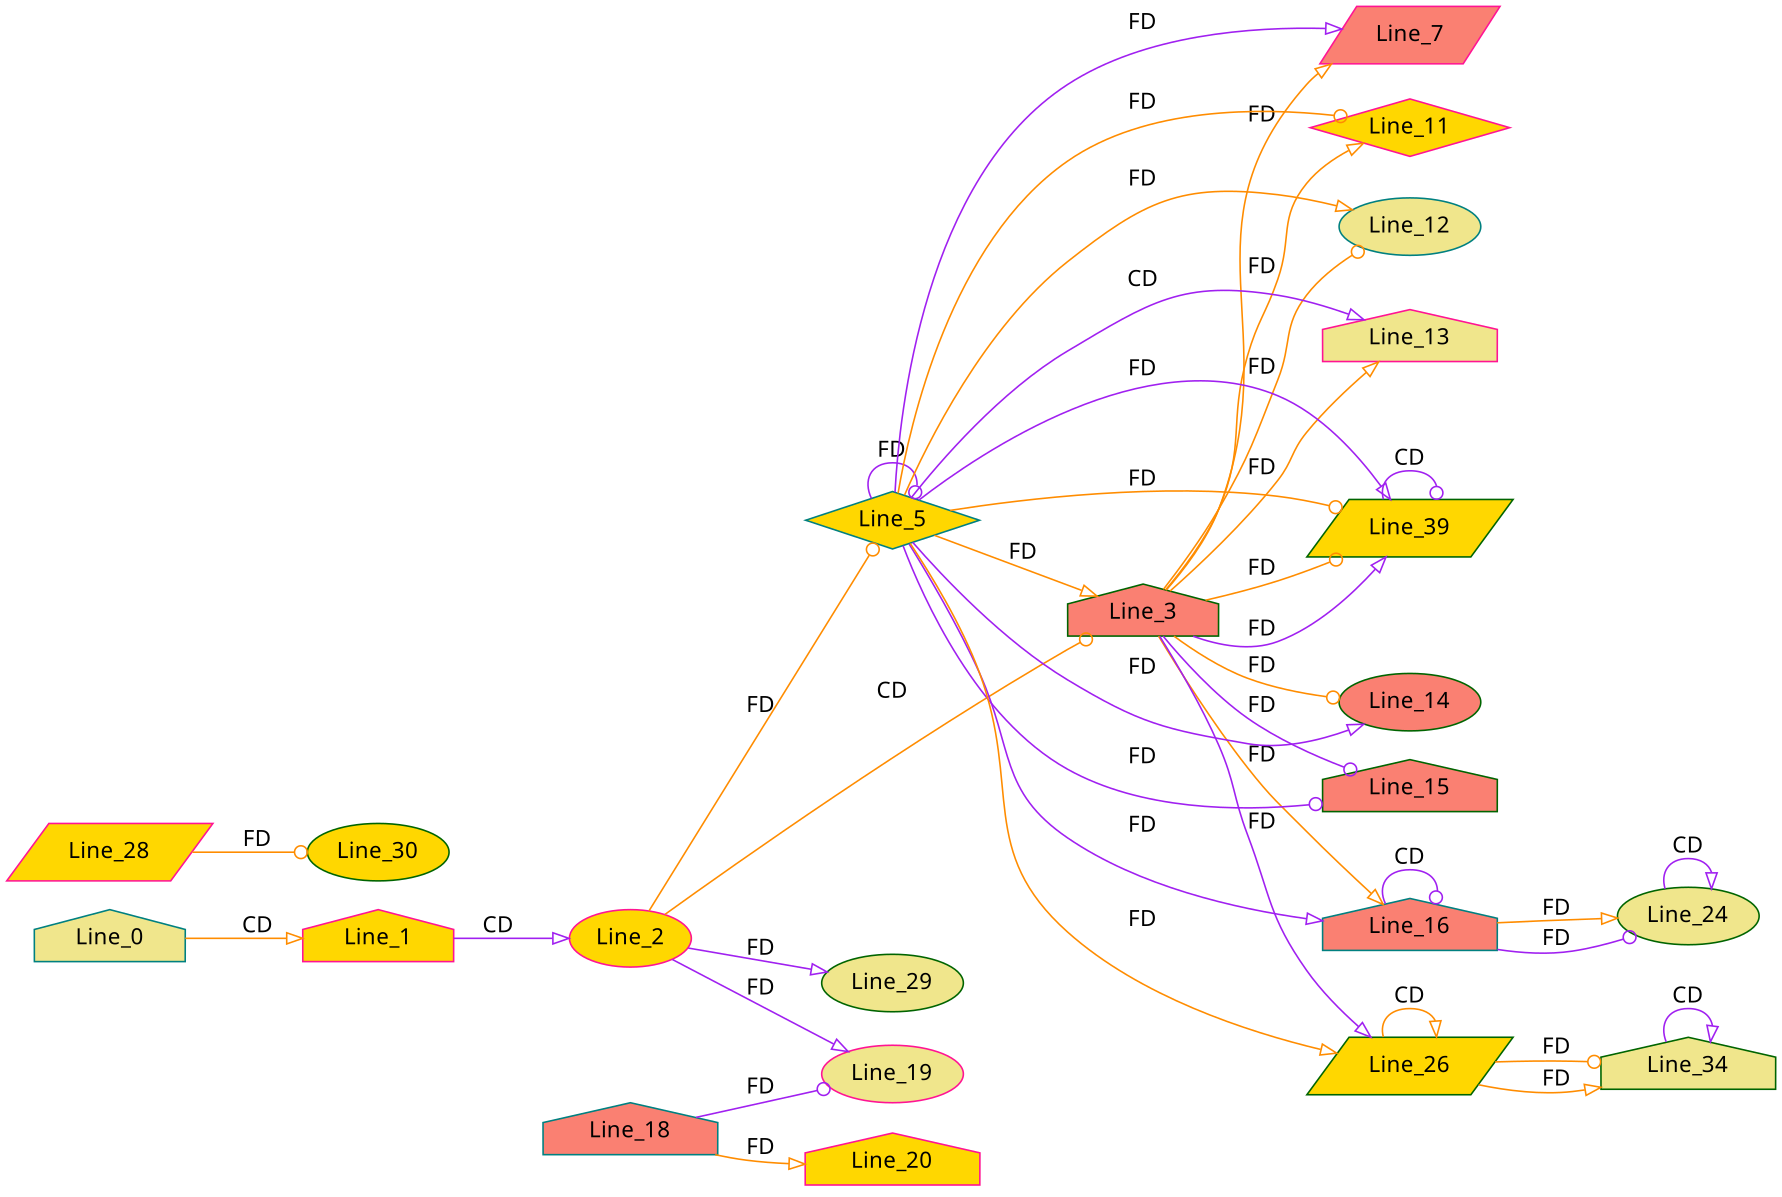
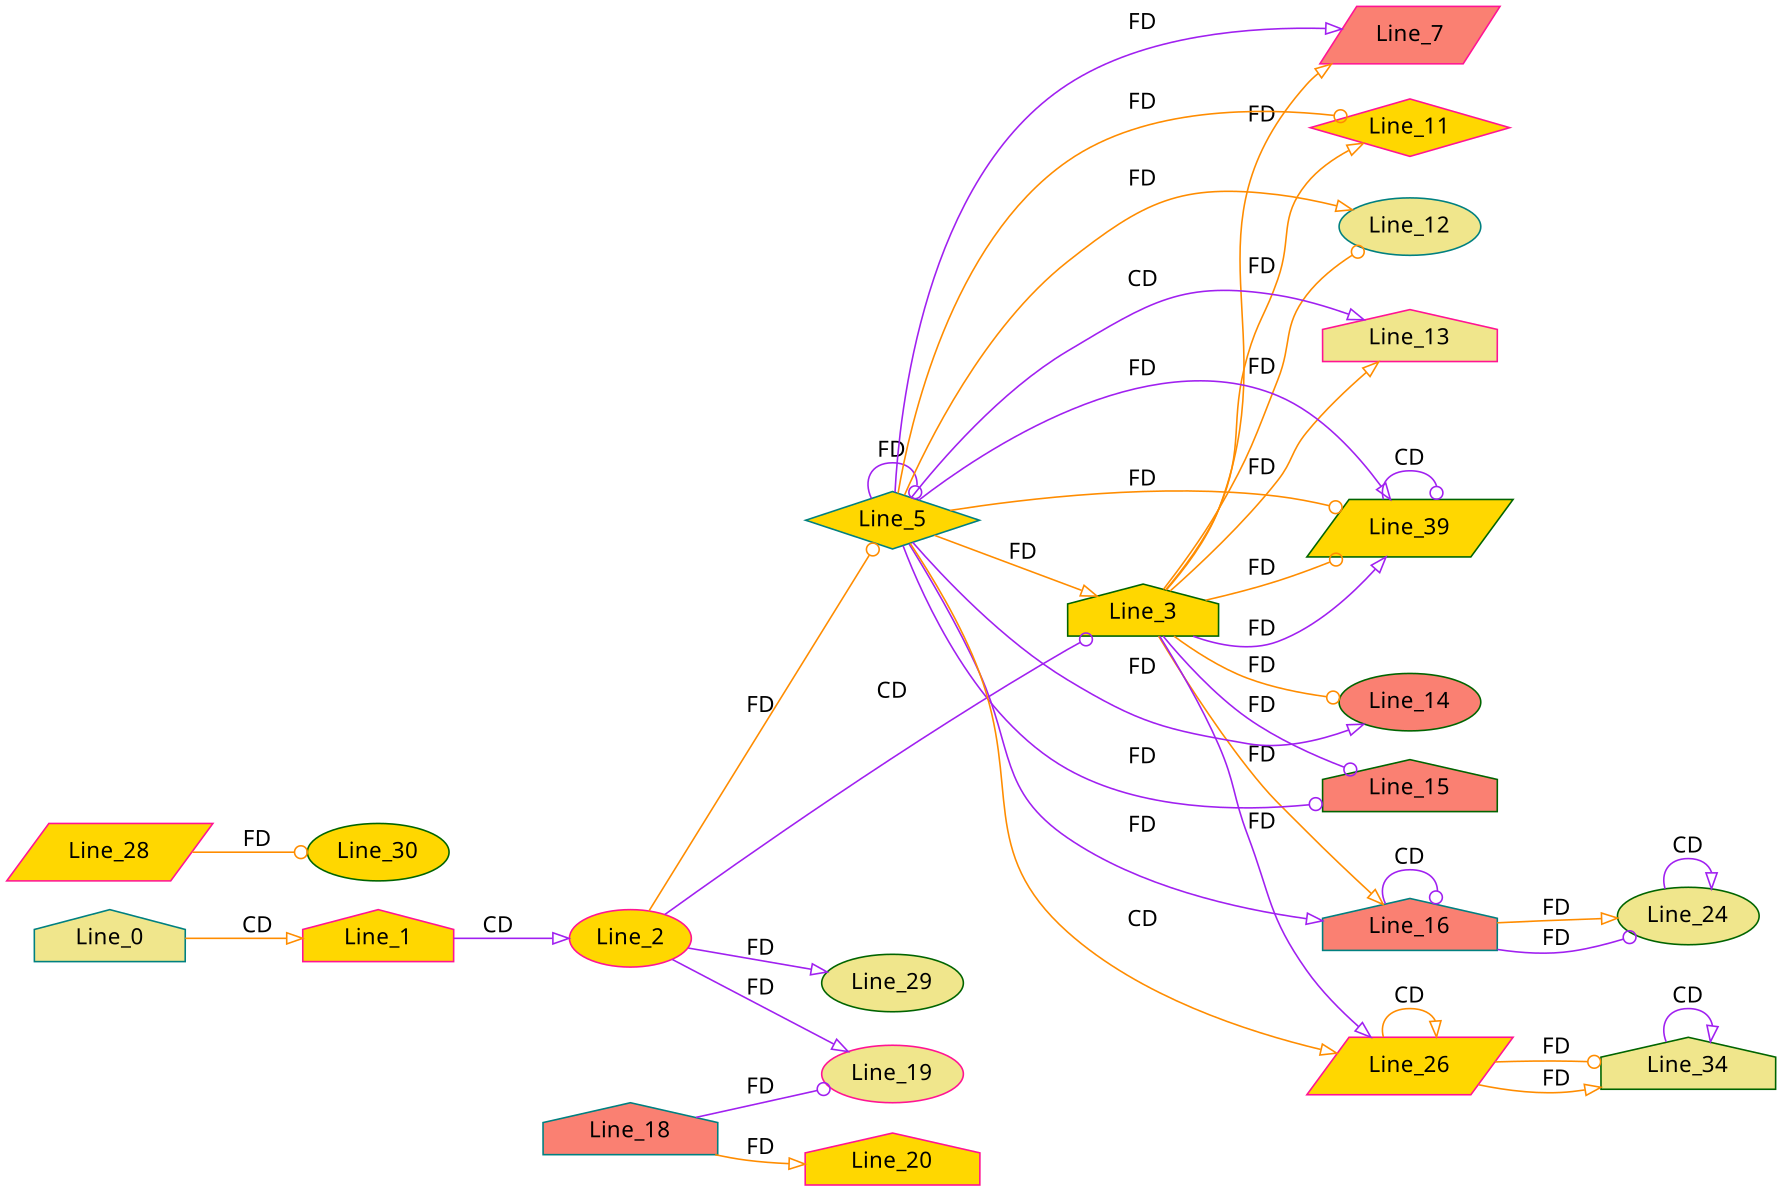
node "Line_3": fillcolor salmon -> gold
edge "Line_2" -> "Line_3": color darkorange -> purple
edge "Line_5" -> "Line_26": label "FD" -> "CD"
node "Line_26": color darkgreen -> deeppink
